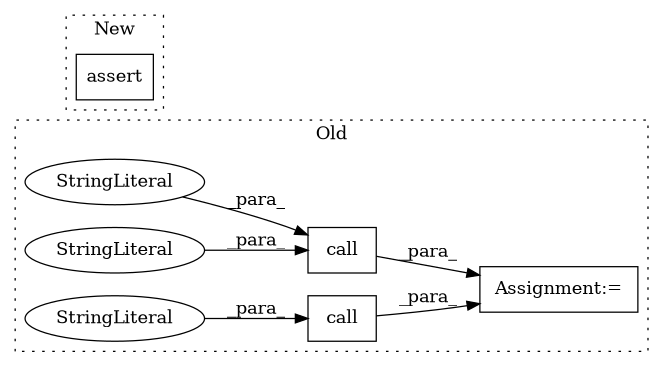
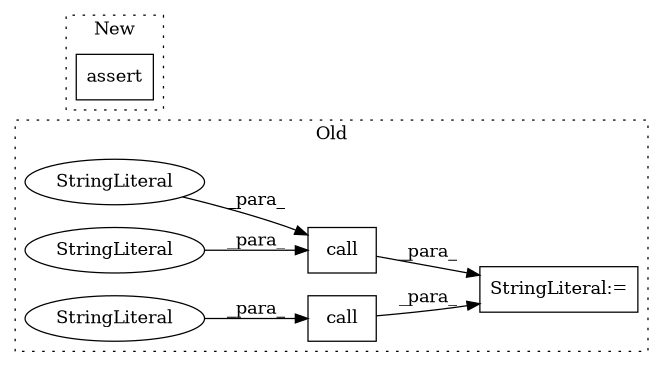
node "Assignment:=": label "Assignment:=" -> "StringLiteral:="
